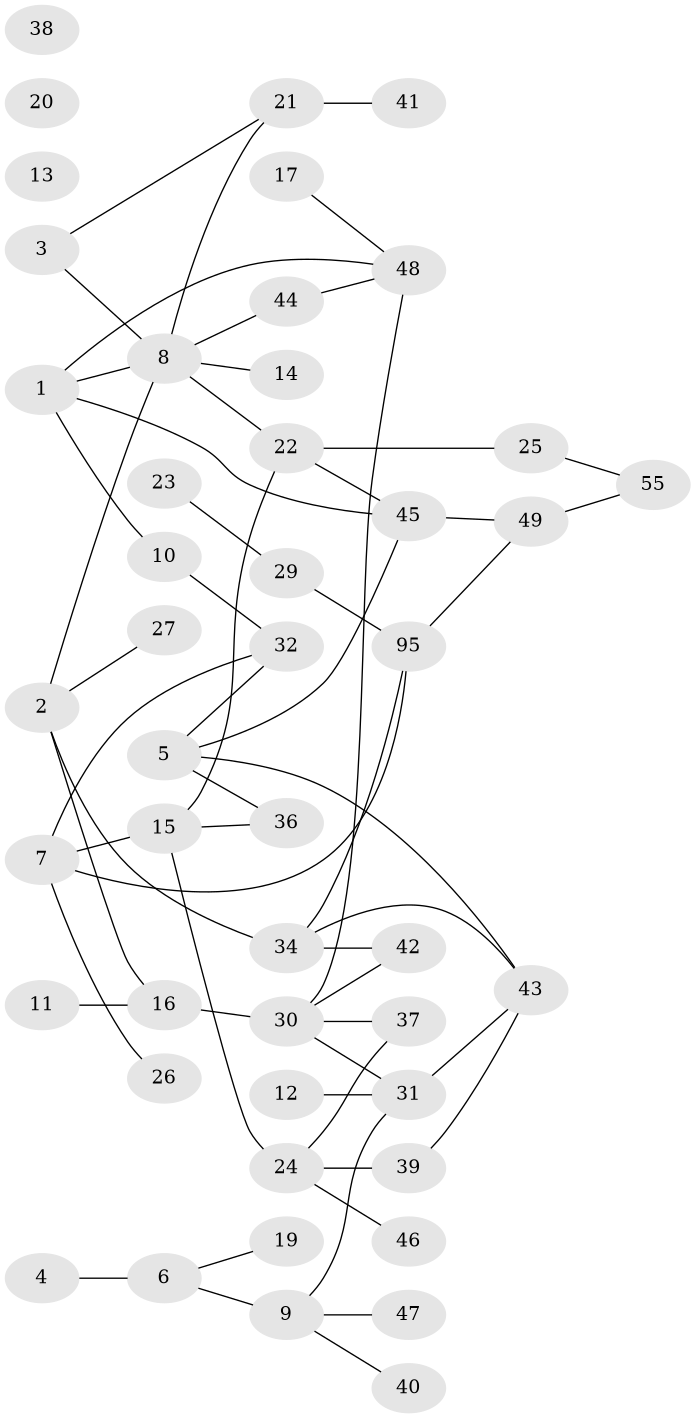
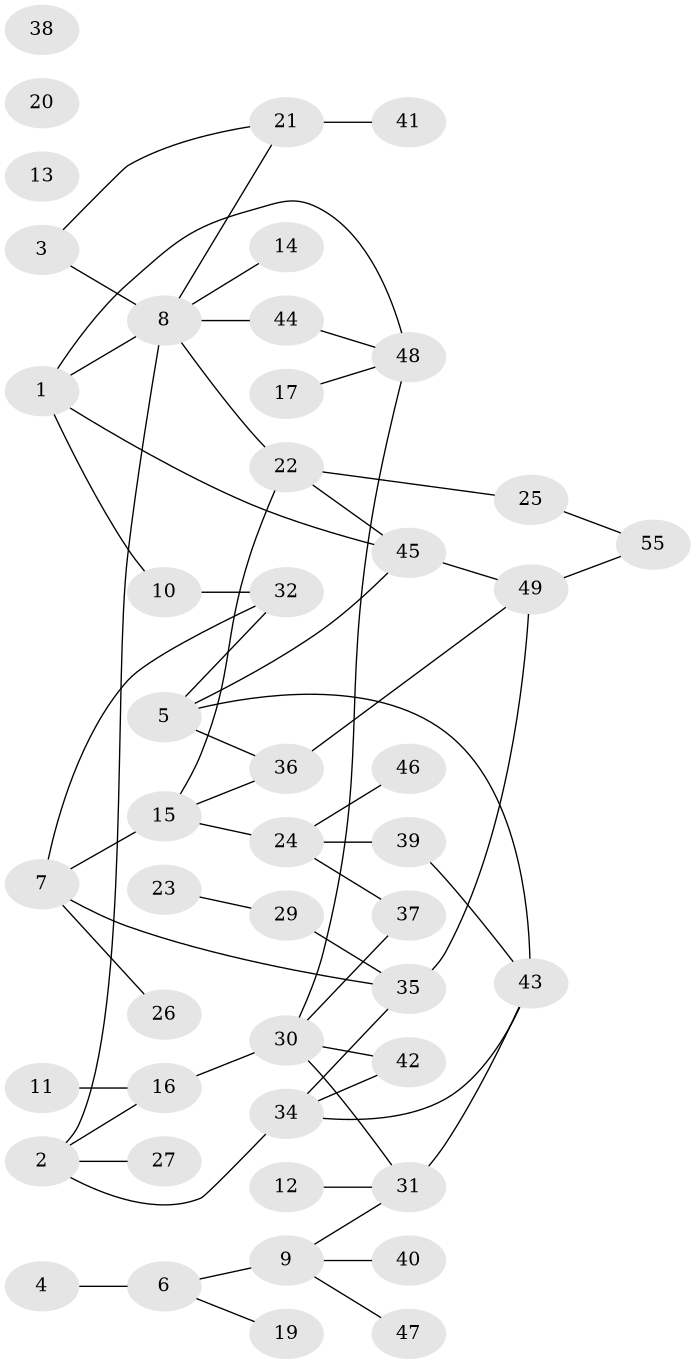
node "95": label "95" -> "35"
edge "49" -- "36": added
